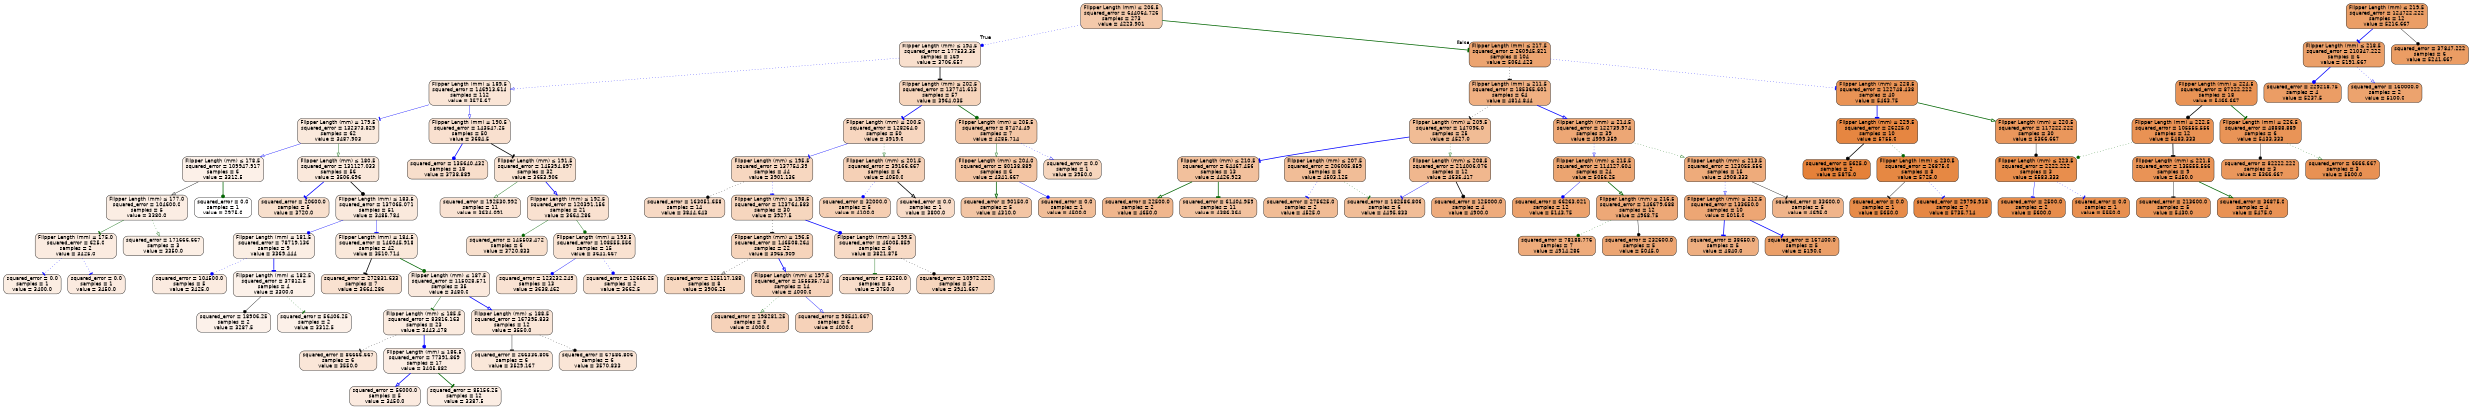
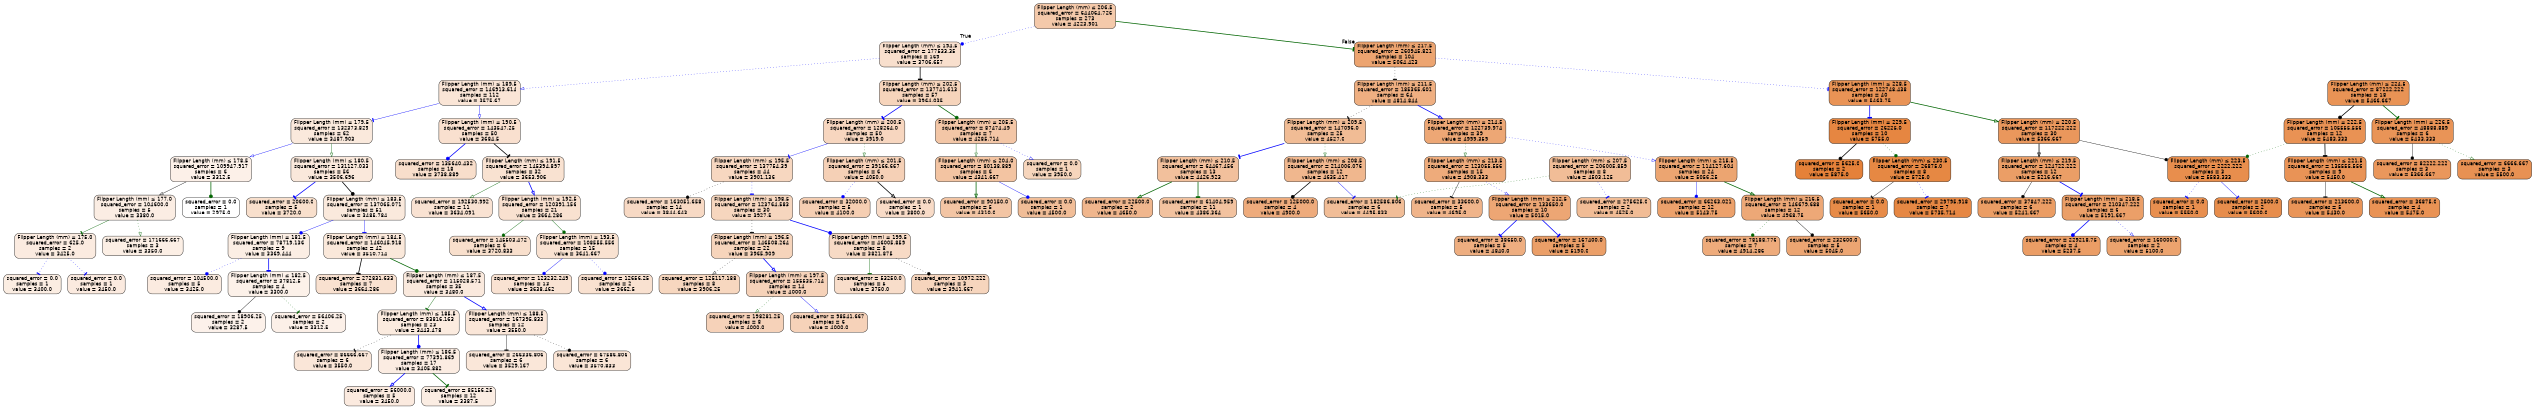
edge "Flipper Length (mm) ≤ 220.5" -> "Flipper Length (mm) ≤ 219.5": added
